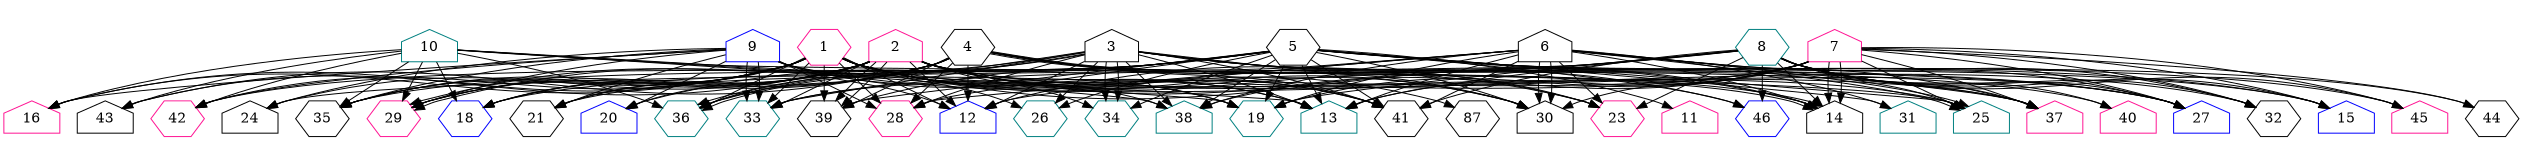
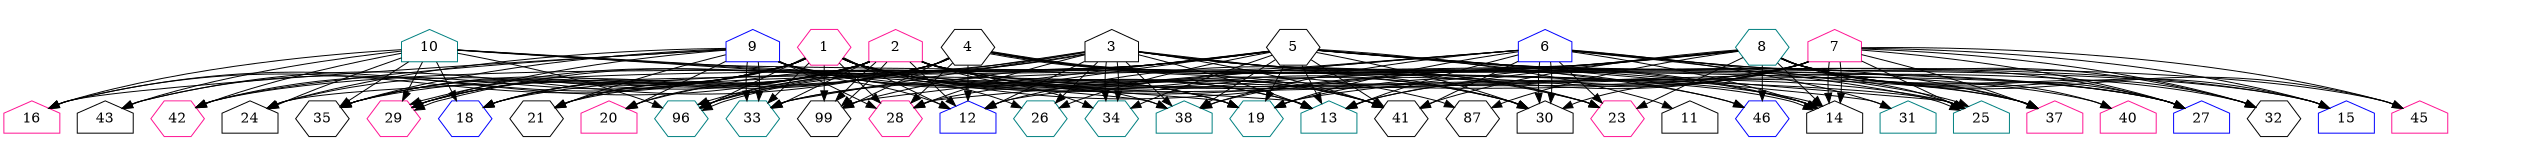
node "6": color black -> blue
edge "8" -> "87": added
edge "6" -> "37": removed
edge "10" -> "24": added
edge "2" -> "19": now "9" -> "19"
node "20": color blue -> deeppink
node "36": label "36" -> "96"
node "39": label "39" -> "99"
node "11": color deeppink -> black
node "44": removed
